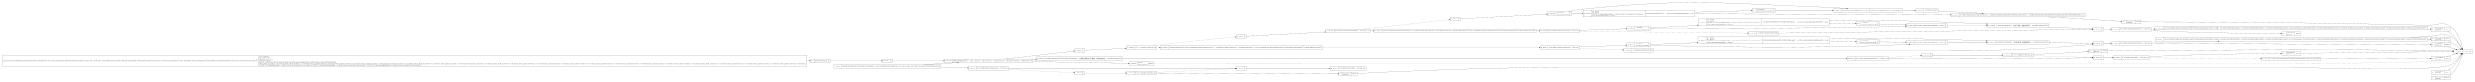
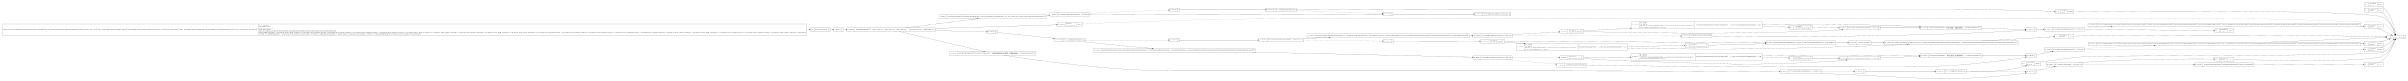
edge "3: 0x0007" -> "2: 0x0004": reversed
